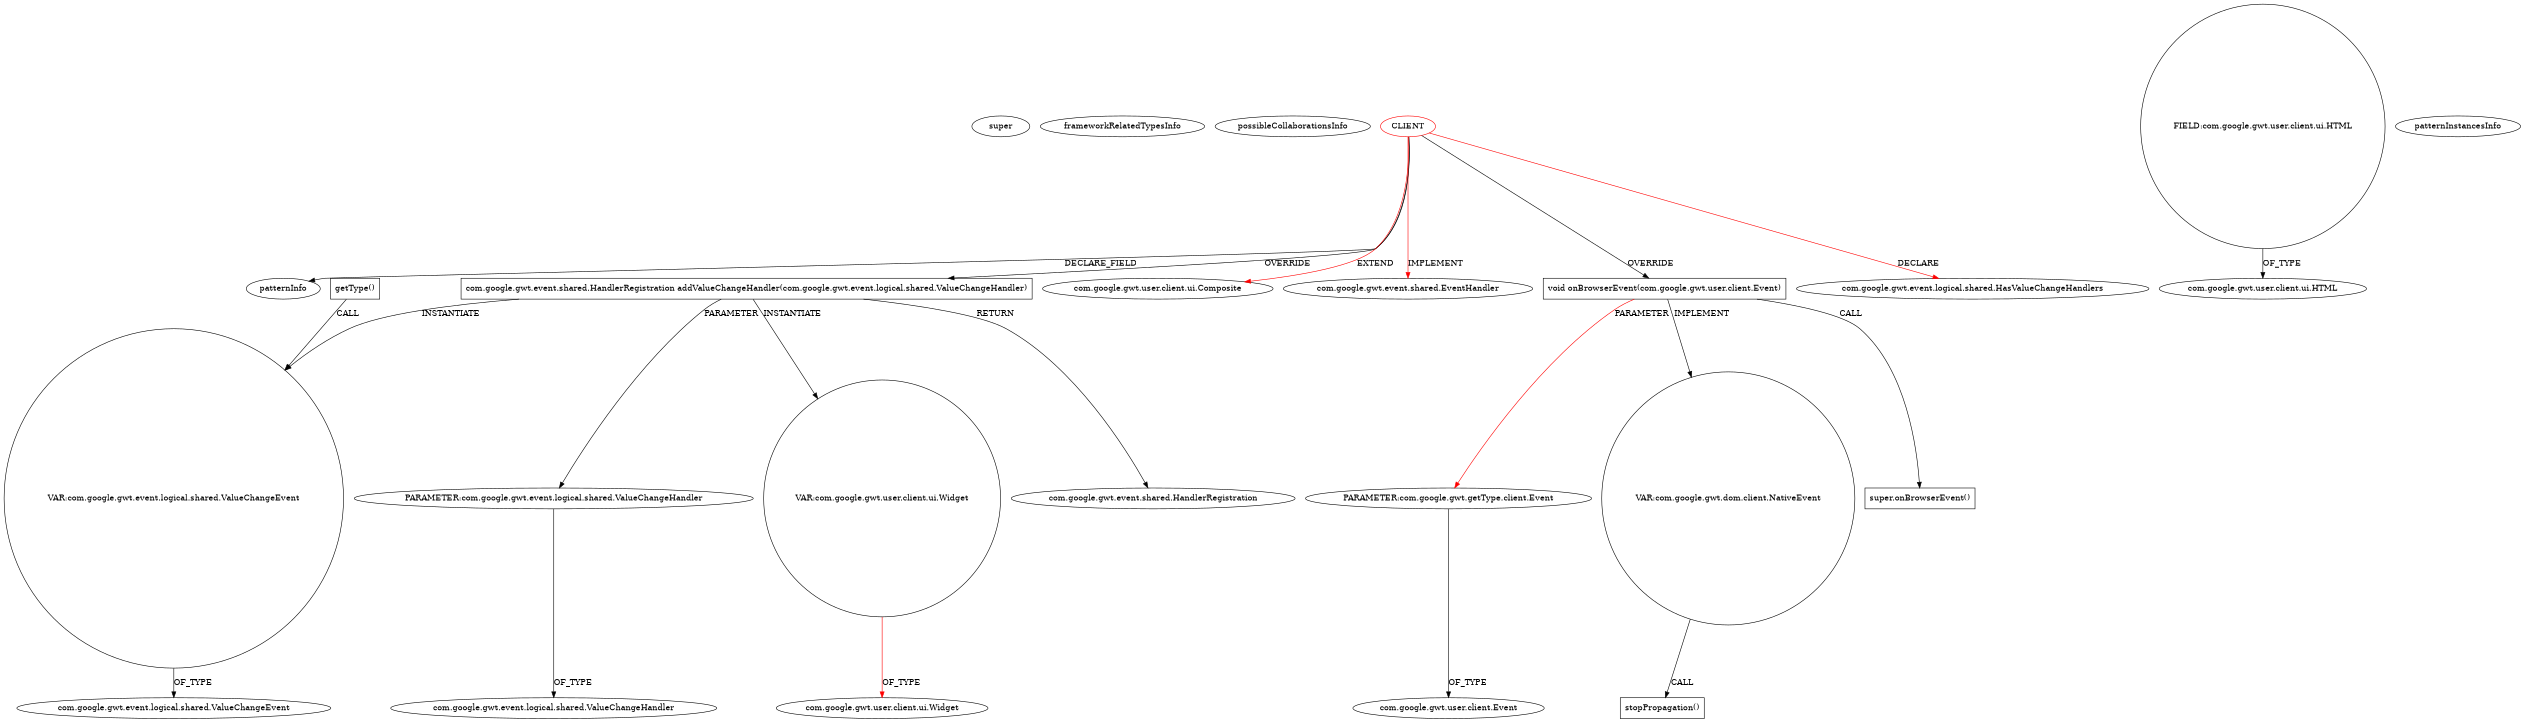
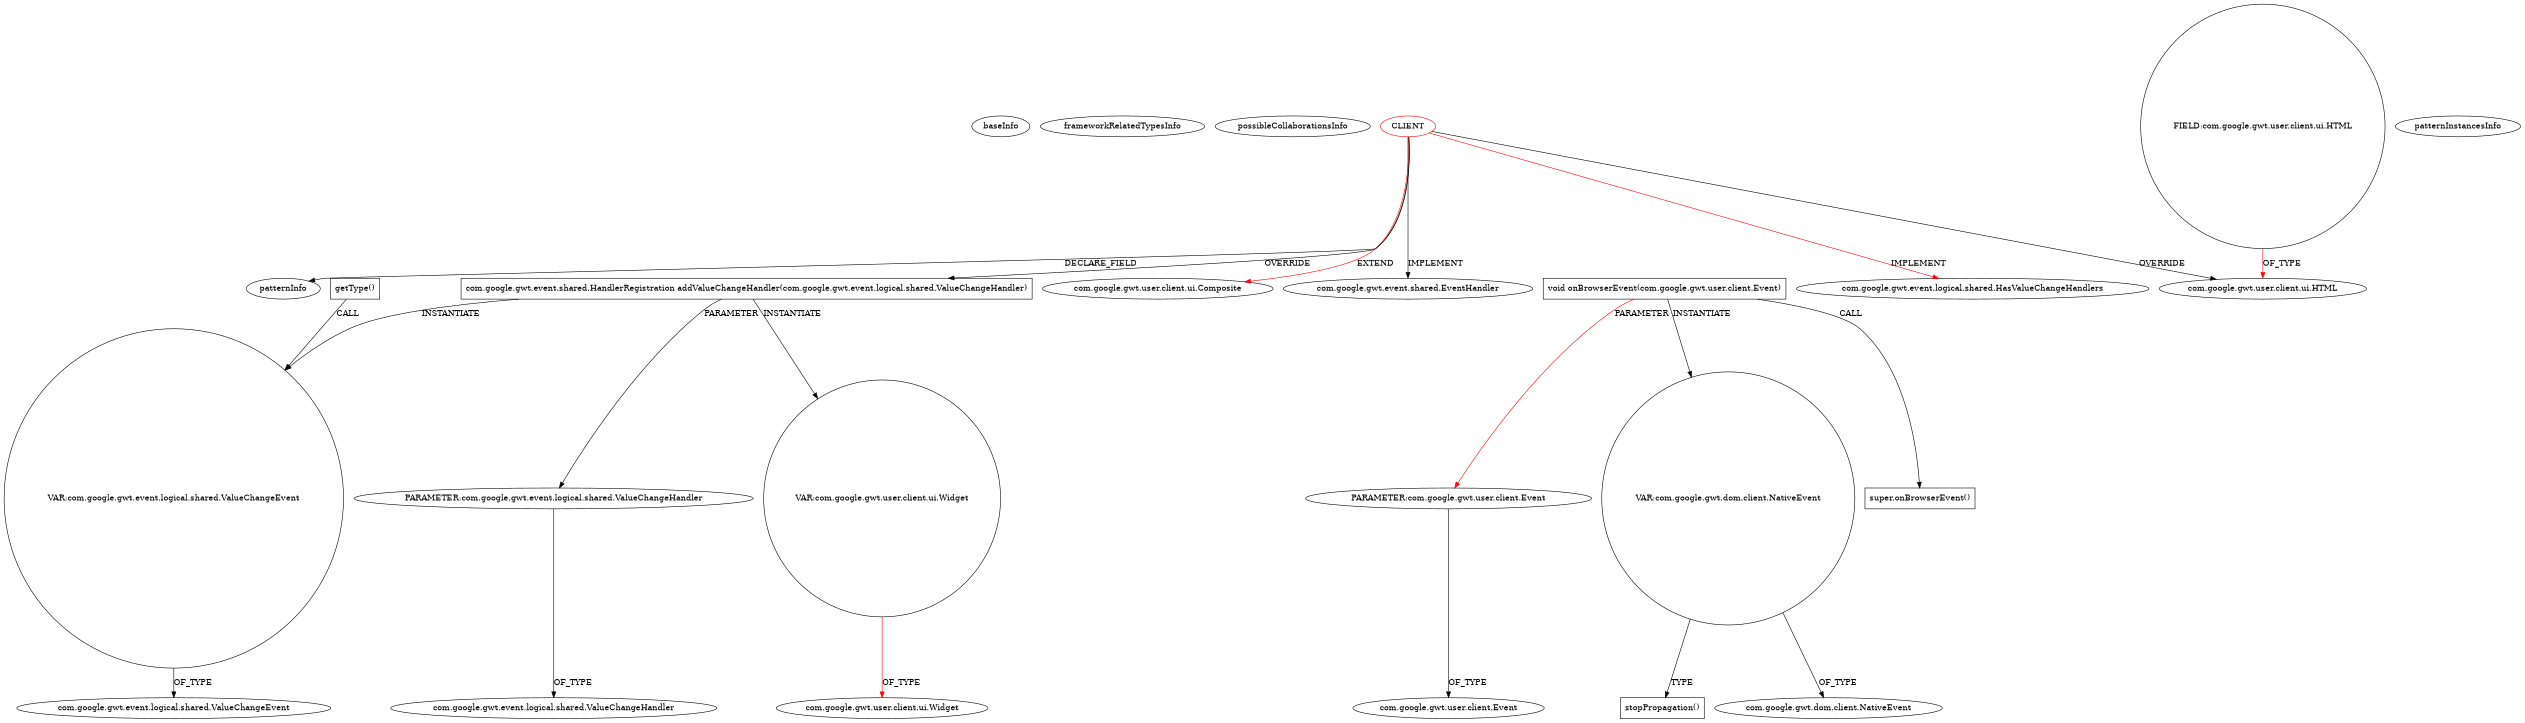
node "super": label "super" -> "baseInfo"
edge "CLIENT" -> "com.google.gwt.event.shared.EventHandler": color red -> black
edge "CLIENT" -> "void onBrowserEvent(com.google.gwt.user.client.Event)": now "CLIENT" -> "com.google.gwt.user.client.ui.HTML"
edge "FIELD:com.google.gwt.user.client.ui.HTML" -> "com.google.gwt.user.client.ui.HTML": color black -> red
edge "CLIENT" -> "com.google.gwt.event.logical.shared.HasValueChangeHandlers": label "DECLARE" -> "IMPLEMENT"
edge "void onBrowserEvent(com.google.gwt.user.client.Event)" -> "VAR:com.google.gwt.dom.client.NativeEvent": label "IMPLEMENT" -> "INSTANTIATE"
node "com.google.gwt.event.shared.HandlerRegistration": removed
node "PARAMETER:com.google.gwt.getType.client.Event": label "PARAMETER:com.google.gwt.getType.client.Event" -> "PARAMETER:com.google.gwt.user.client.Event"
edge "VAR:com.google.gwt.dom.client.NativeEvent" -> "stopPropagation()": label "CALL" -> "TYPE"
node "com.google.gwt.dom.client.NativeEvent": added
